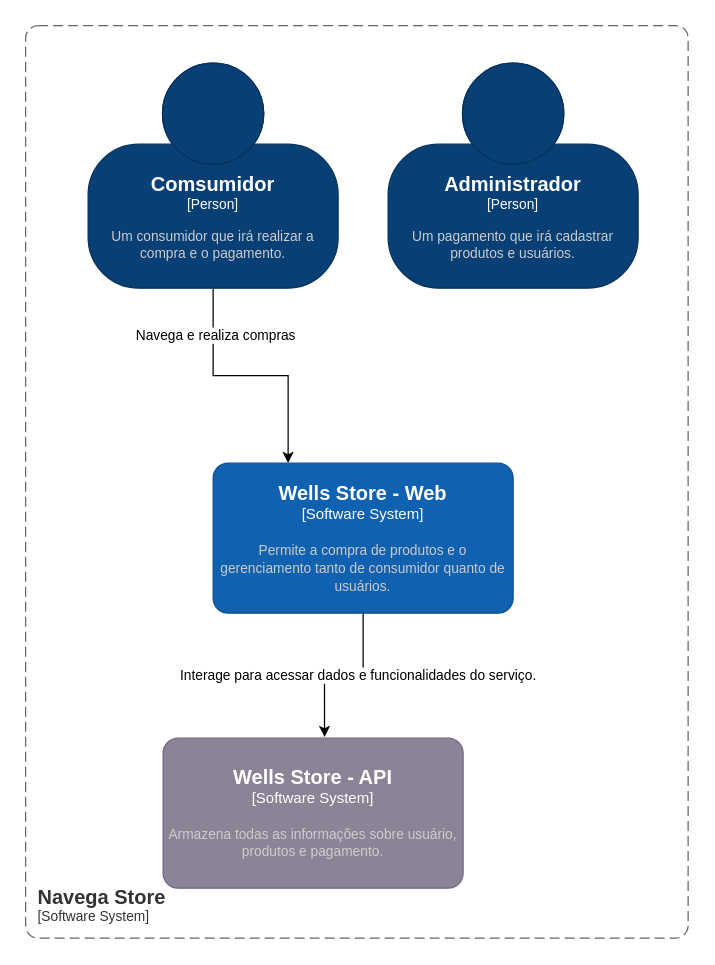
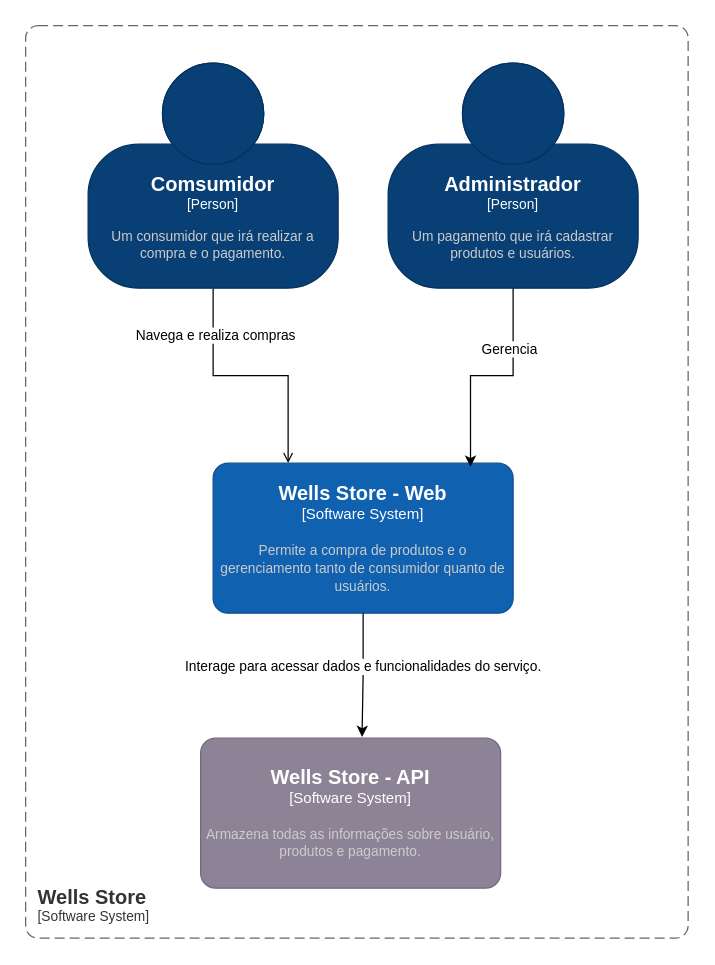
edge "Administrador [Person] Um pagamento que irá cadastrar produtos e usuários." -> "Wells Store - Web [Software System] Permite a compra de produtos e o gerenciamento tanto de consumidor quanto de usuários.": added, label "Gerencia"
edge "Comsumidor [Person] Um consumidor que irá realizar a compra e o pagamento." -> "Wells Store - Web [Software System] Permite a compra de produtos e o gerenciamento tanto de consumidor quanto de usuários.": arrowhead classic -> open
node "Wells Store - API [Software System] Armazena todas as informações sobre usuário, produtos e pagamento.": moved (313, 813) -> (351, 813)
node "Navega Store [Software System]": label "Navega Store [Software System]" -> "Wells Store [Software System]"
